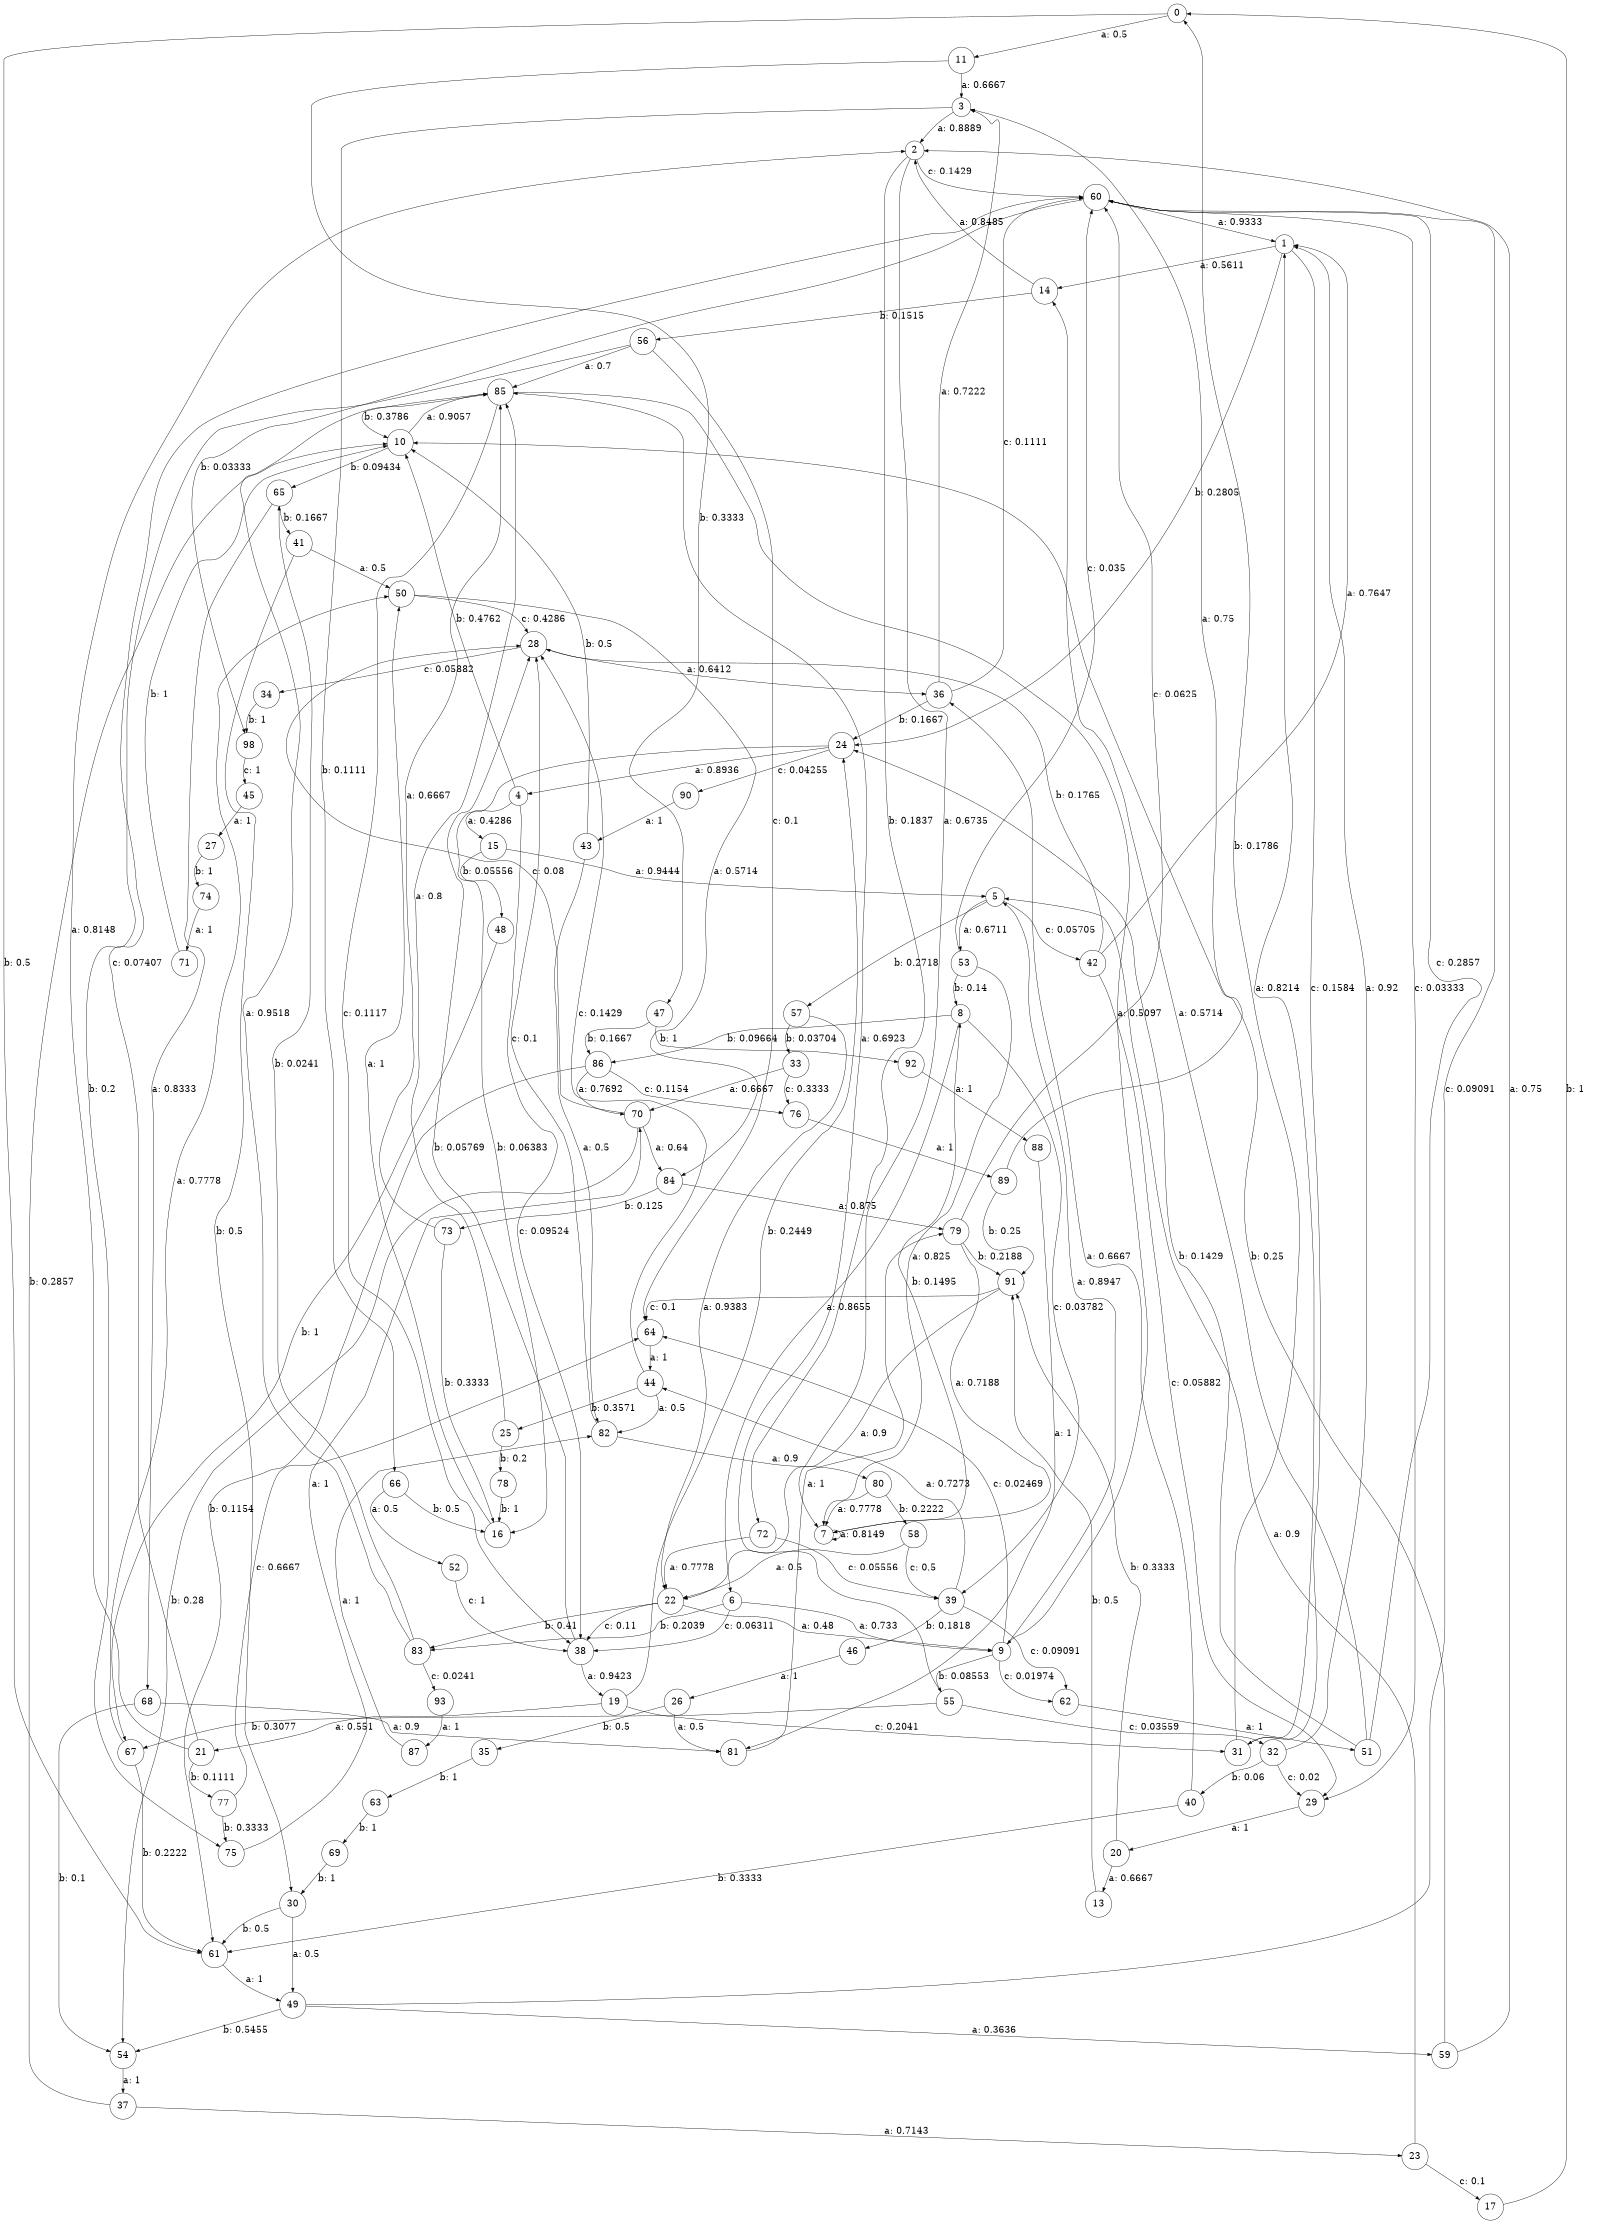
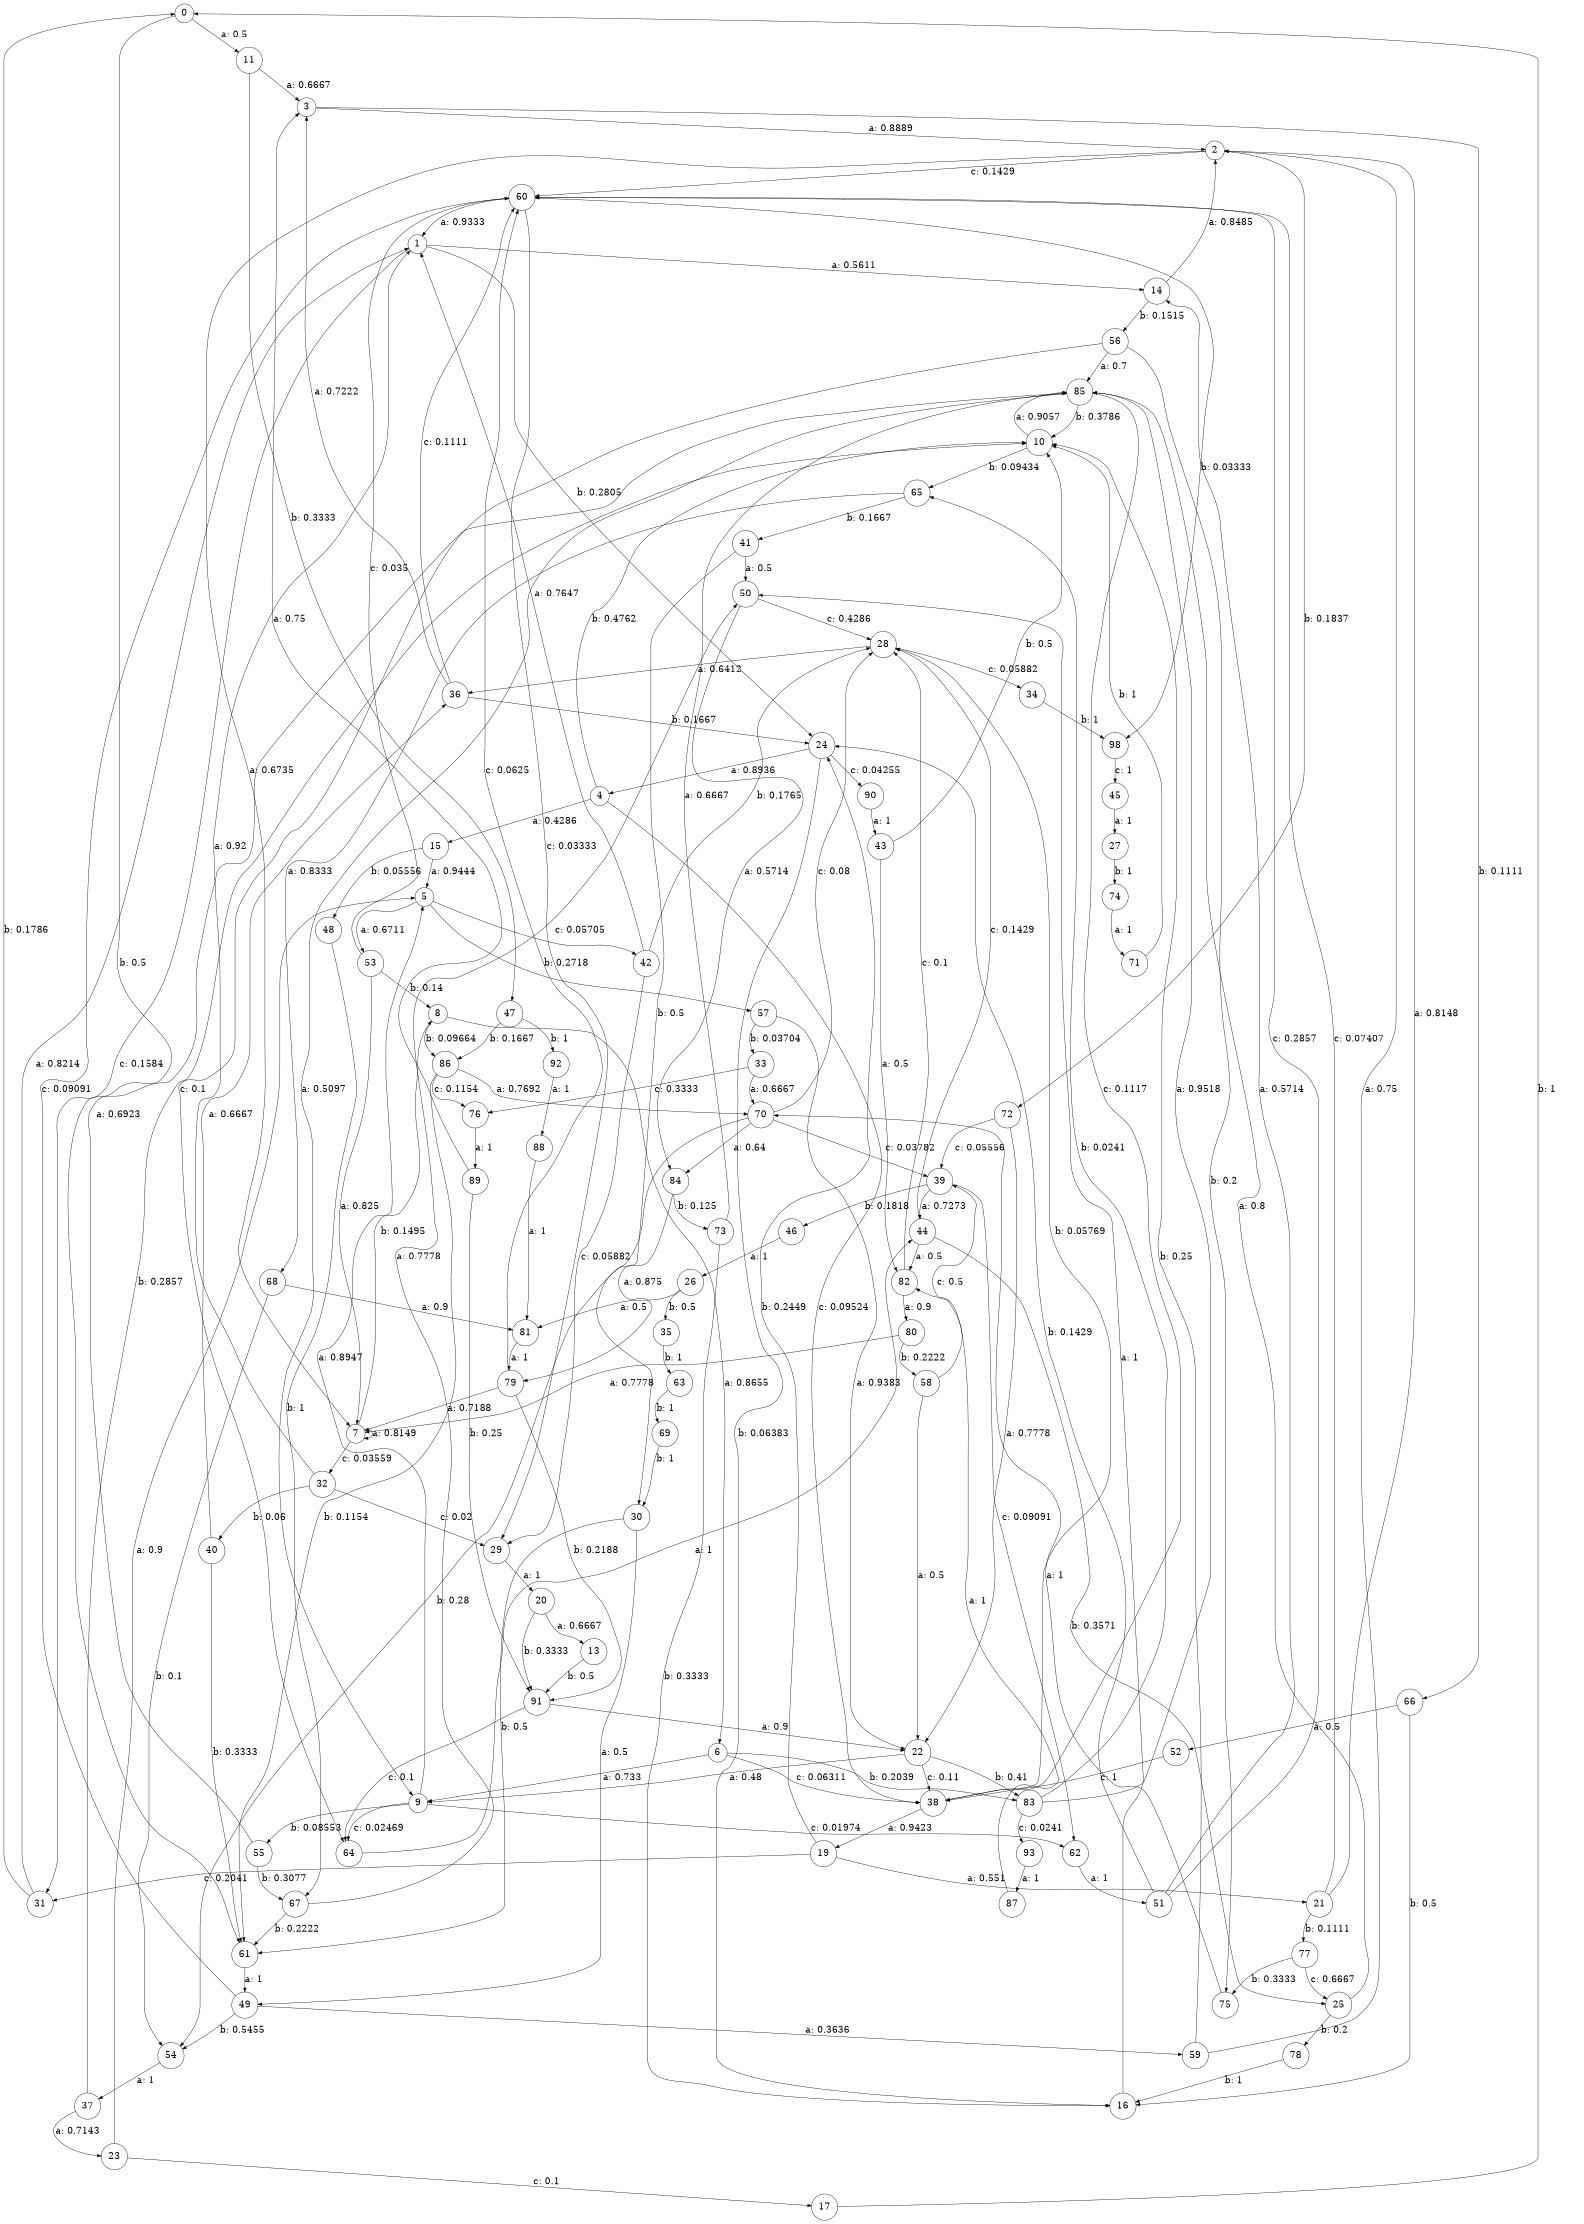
edge "8" -> "39": now "70" -> "39"
edge "77" -> "64": now "77" -> "25"
edge "55" -> "32": now "7" -> "32"
